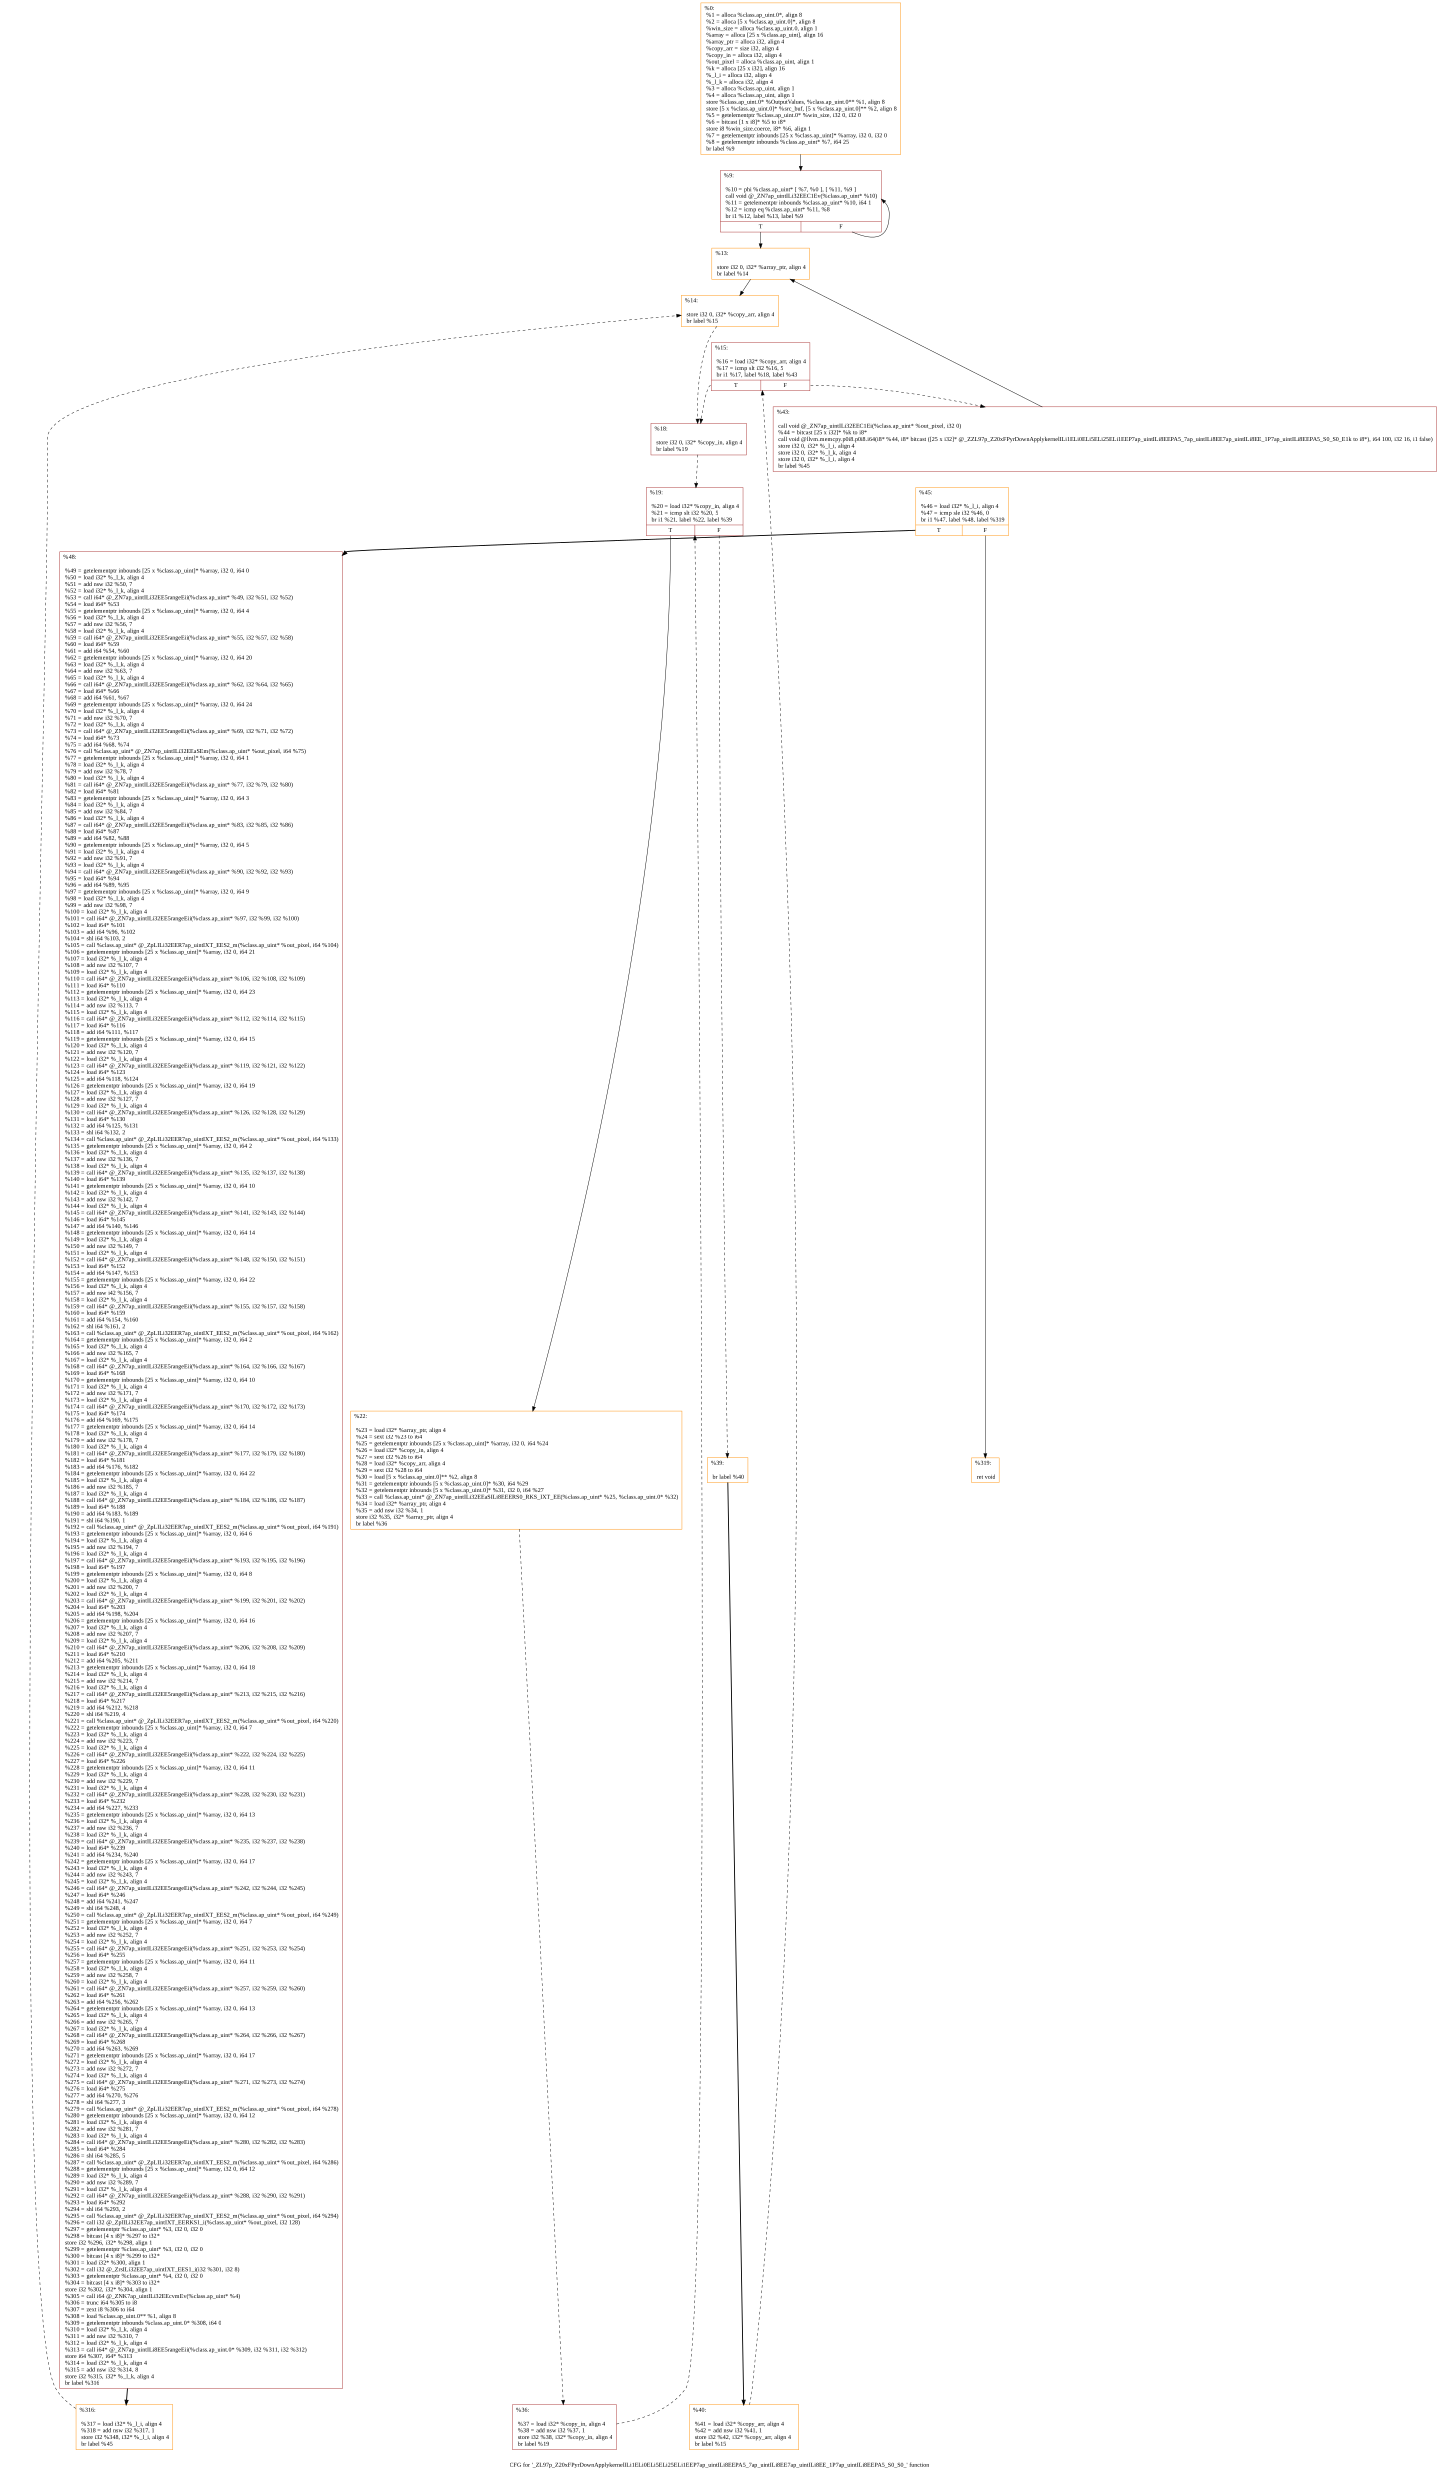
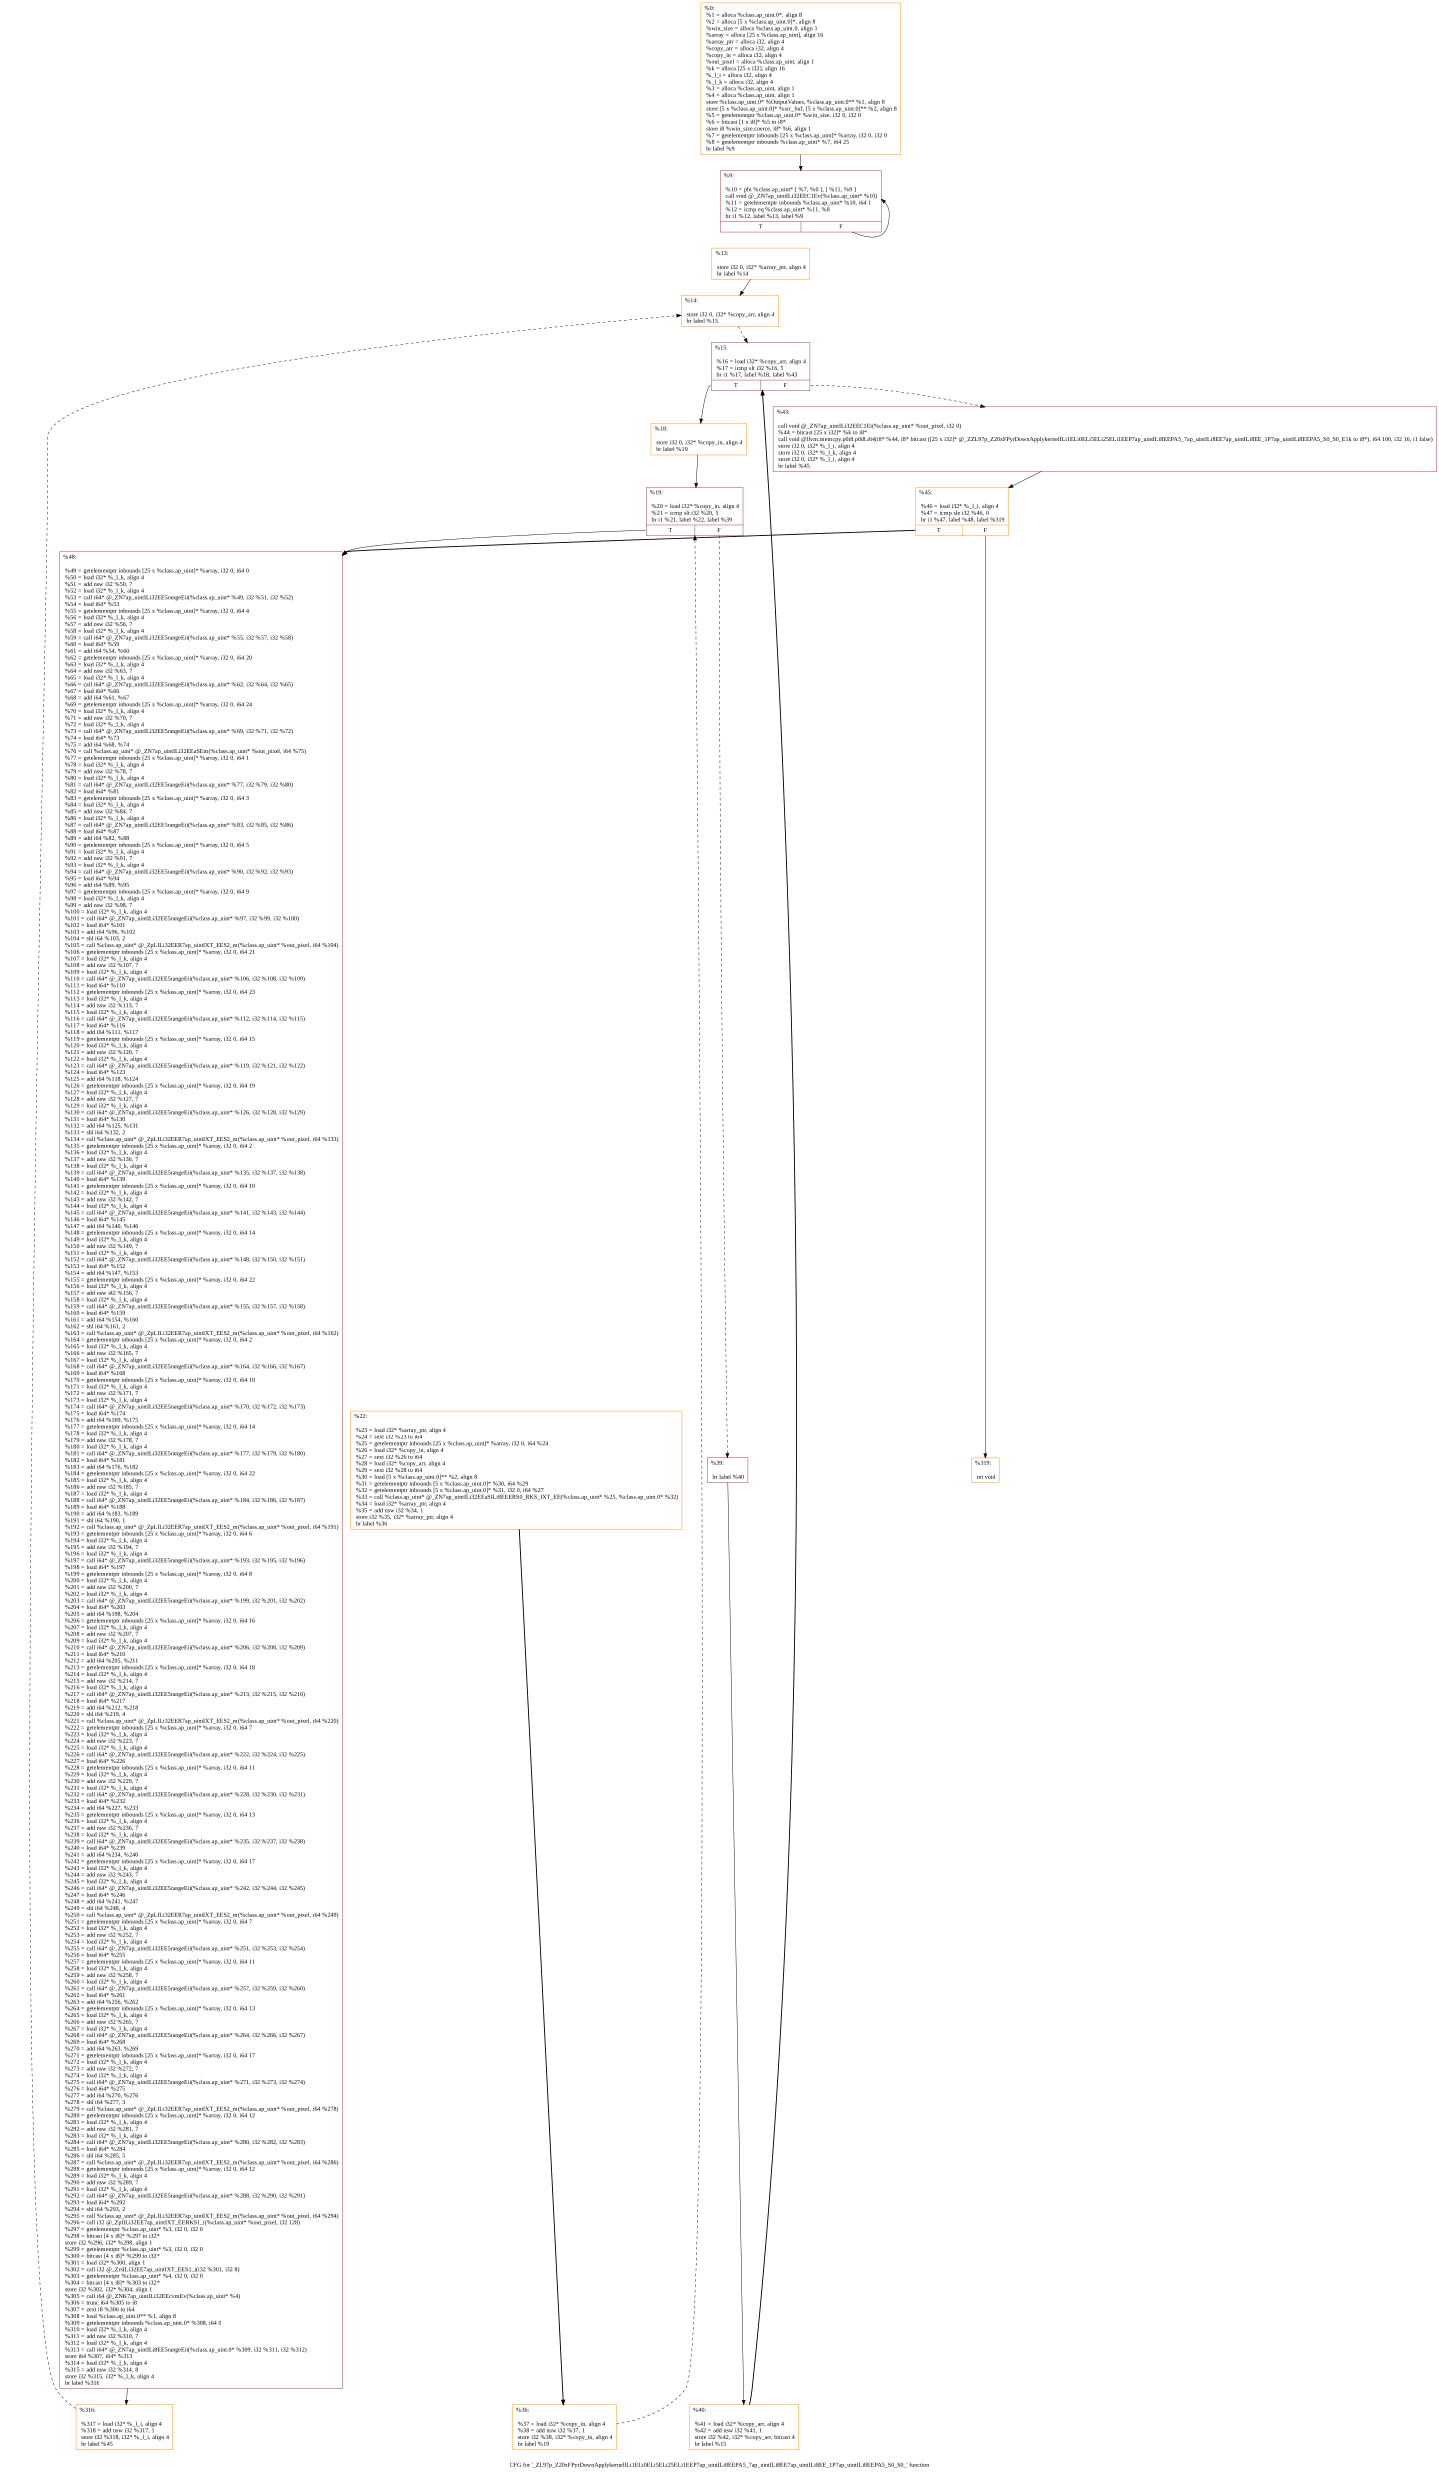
node "%0:": text "%copy_arr = size i32, align 4" -> "%copy_arr = alloca i32, align 4"
edge "%9:" -> "%13:": removed
edge "%43:" -> "%13:": now "%43:" -> "%45:"
edge "%14:" -> "%18:": now "%14:" -> "%15:"
edge "%15:" -> "%18:": style dashed -> solid
node "%18:": color brown -> darkorange
edge "%18:" -> "%19:": style dashed -> solid
edge "%19:" -> "%22:": now "%19:" -> "%48:"
edge "%40:" -> "%15:": style dashed -> bold
node "%39:": color darkorange -> brown
edge "%39:" -> "%40:": style bold -> solid
edge "%22:" -> "%36:": style dashed -> bold
edge "%48:" -> "%316:": style bold -> solid
node "%36:": color brown -> darkorange
node "%316:": text "store i32 %348, i32* %_l_i, align 4" -> "store i32 %318, i32* %_l_i, align 4"
node "%40:": text "store i32 %42, i32* %copy_arr, align 4" -> "store i32 %42, i32* %copy_arr, bitcast 4"
